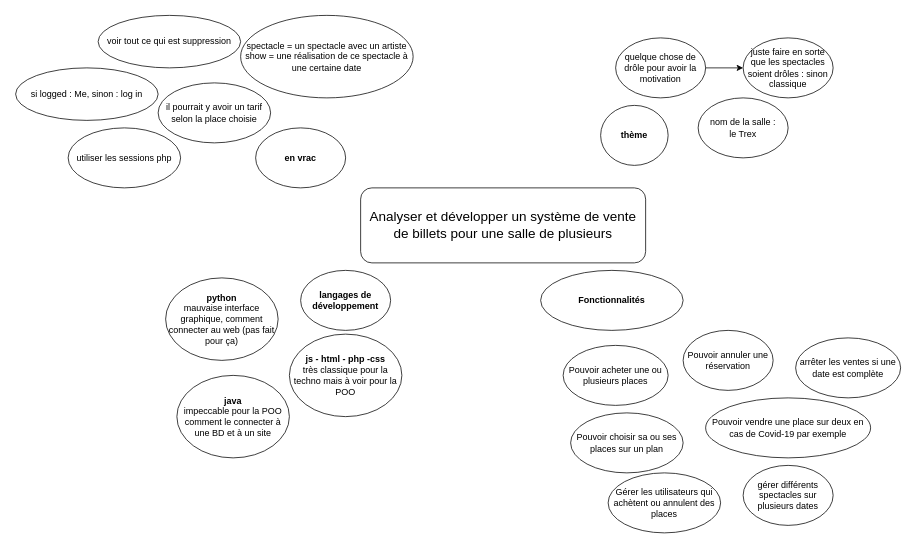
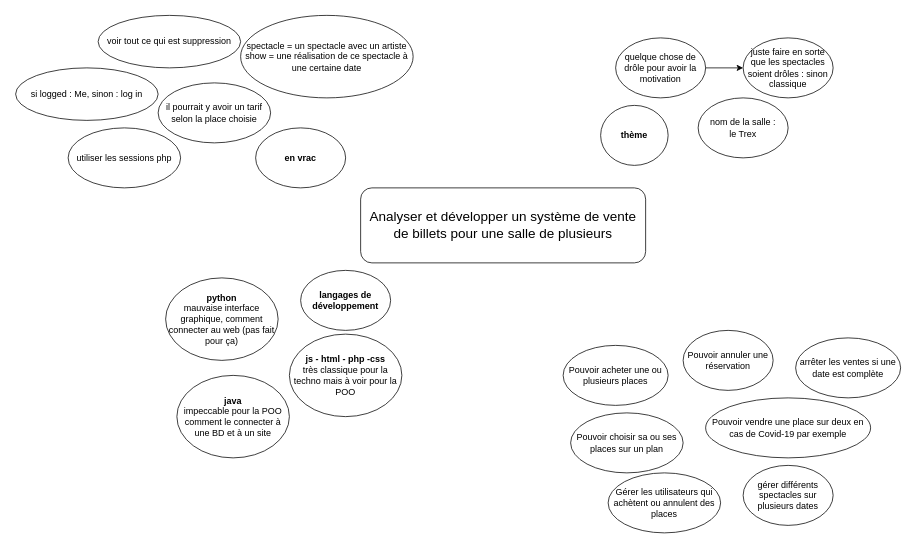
node "Fonctionnalités": removed
